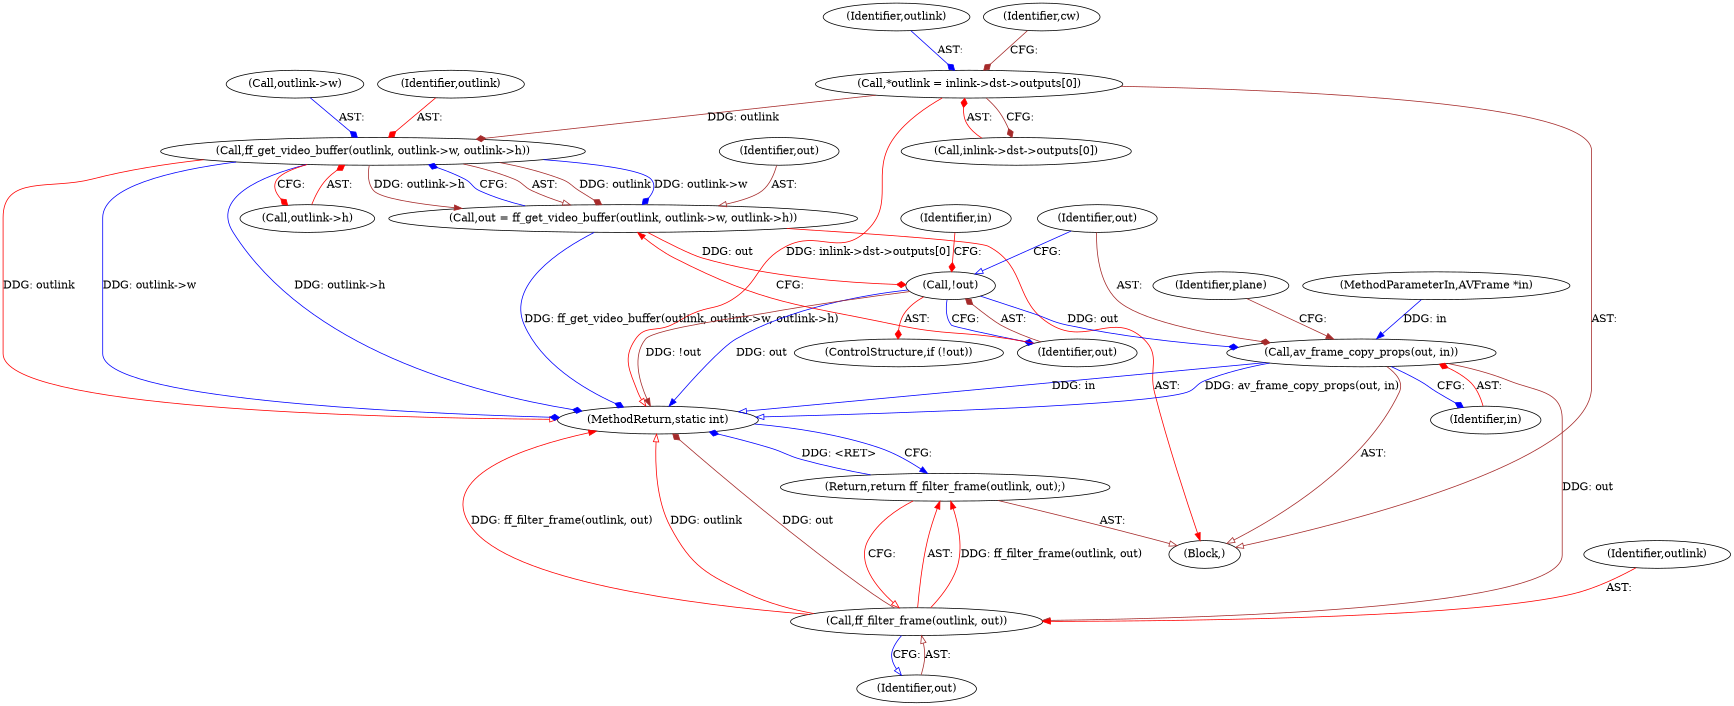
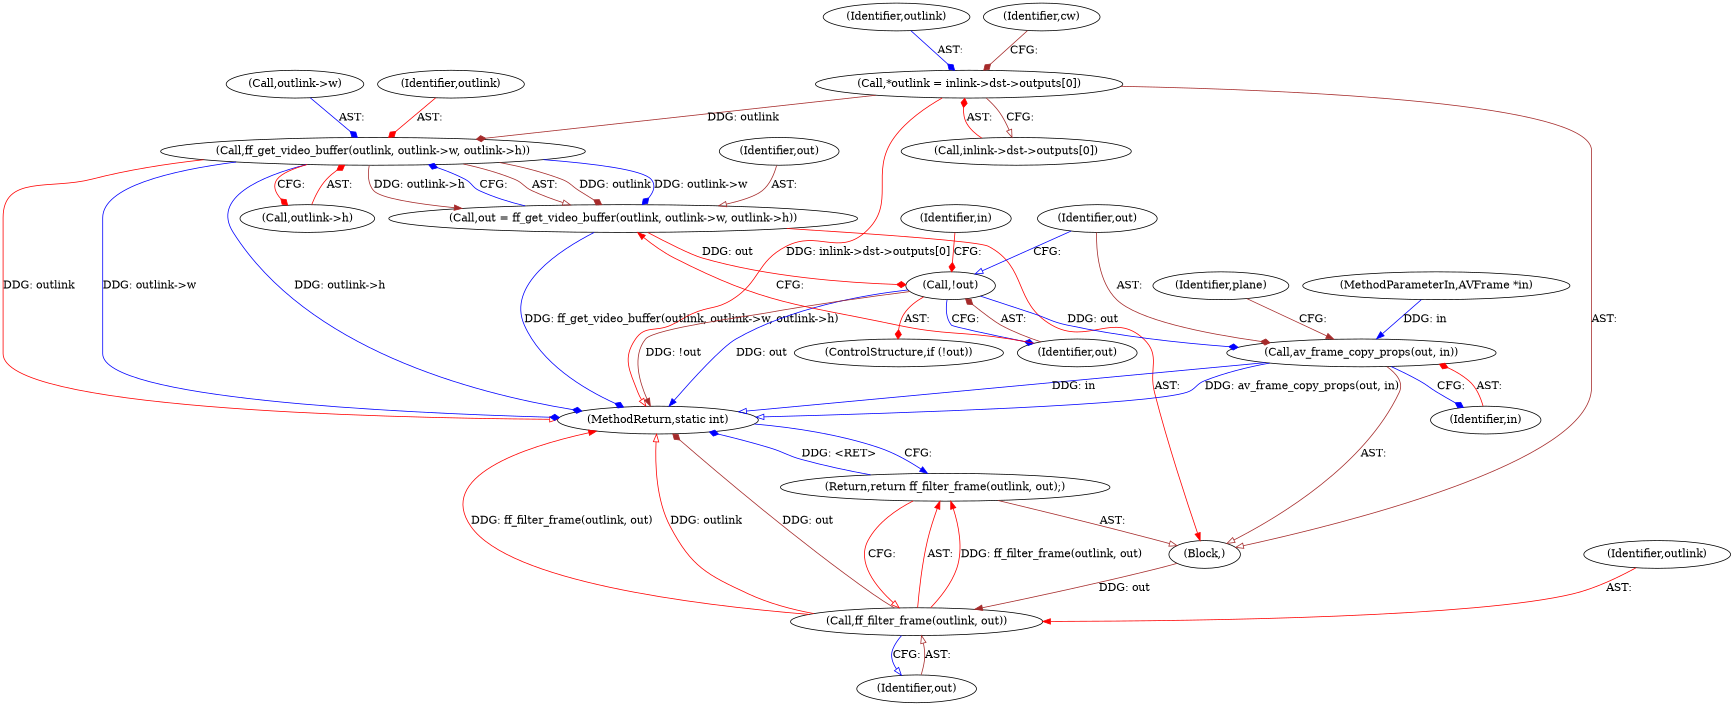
edge "(Call,*outlink = inlink->dst->outputs[0])" -> "(Call,inlink->dst->outputs[0])": arrowhead diamond -> onormal
edge "(Call,av_frame_copy_props(out, in))" -> "(Call,ff_filter_frame(outlink, out))": now "(Block,)" -> "(Call,ff_filter_frame(outlink, out))"
